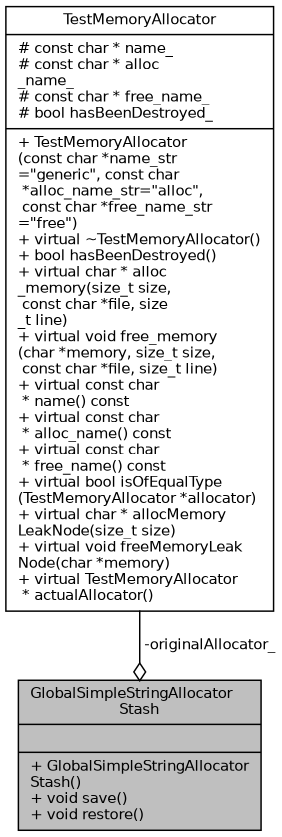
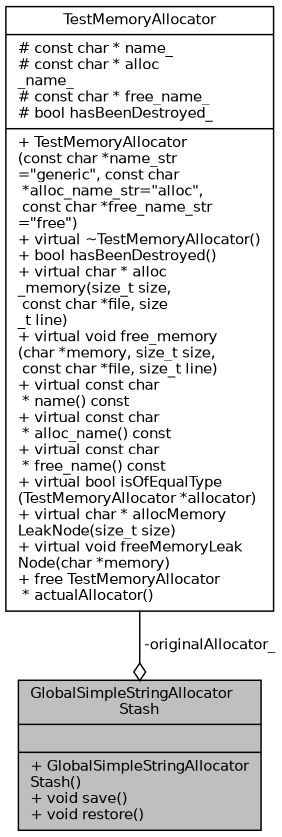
node "TestMemoryAllocator": text "+ virtual TestMemoryAllocator" -> "+ free TestMemoryAllocator"
